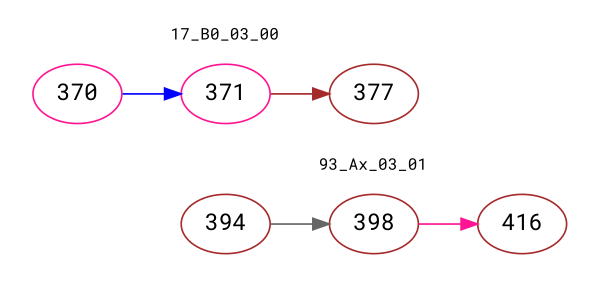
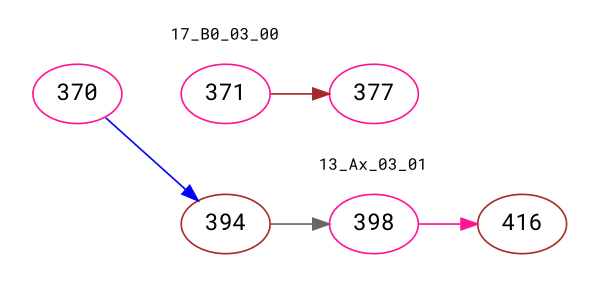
edge "370" -> "371": now "370" -> "394"
node "377": color brown -> deeppink
cluster "93_Ax_03_01": label "93_Ax_03_01" -> "13_Ax_03_01"
node "398": color brown -> deeppink
